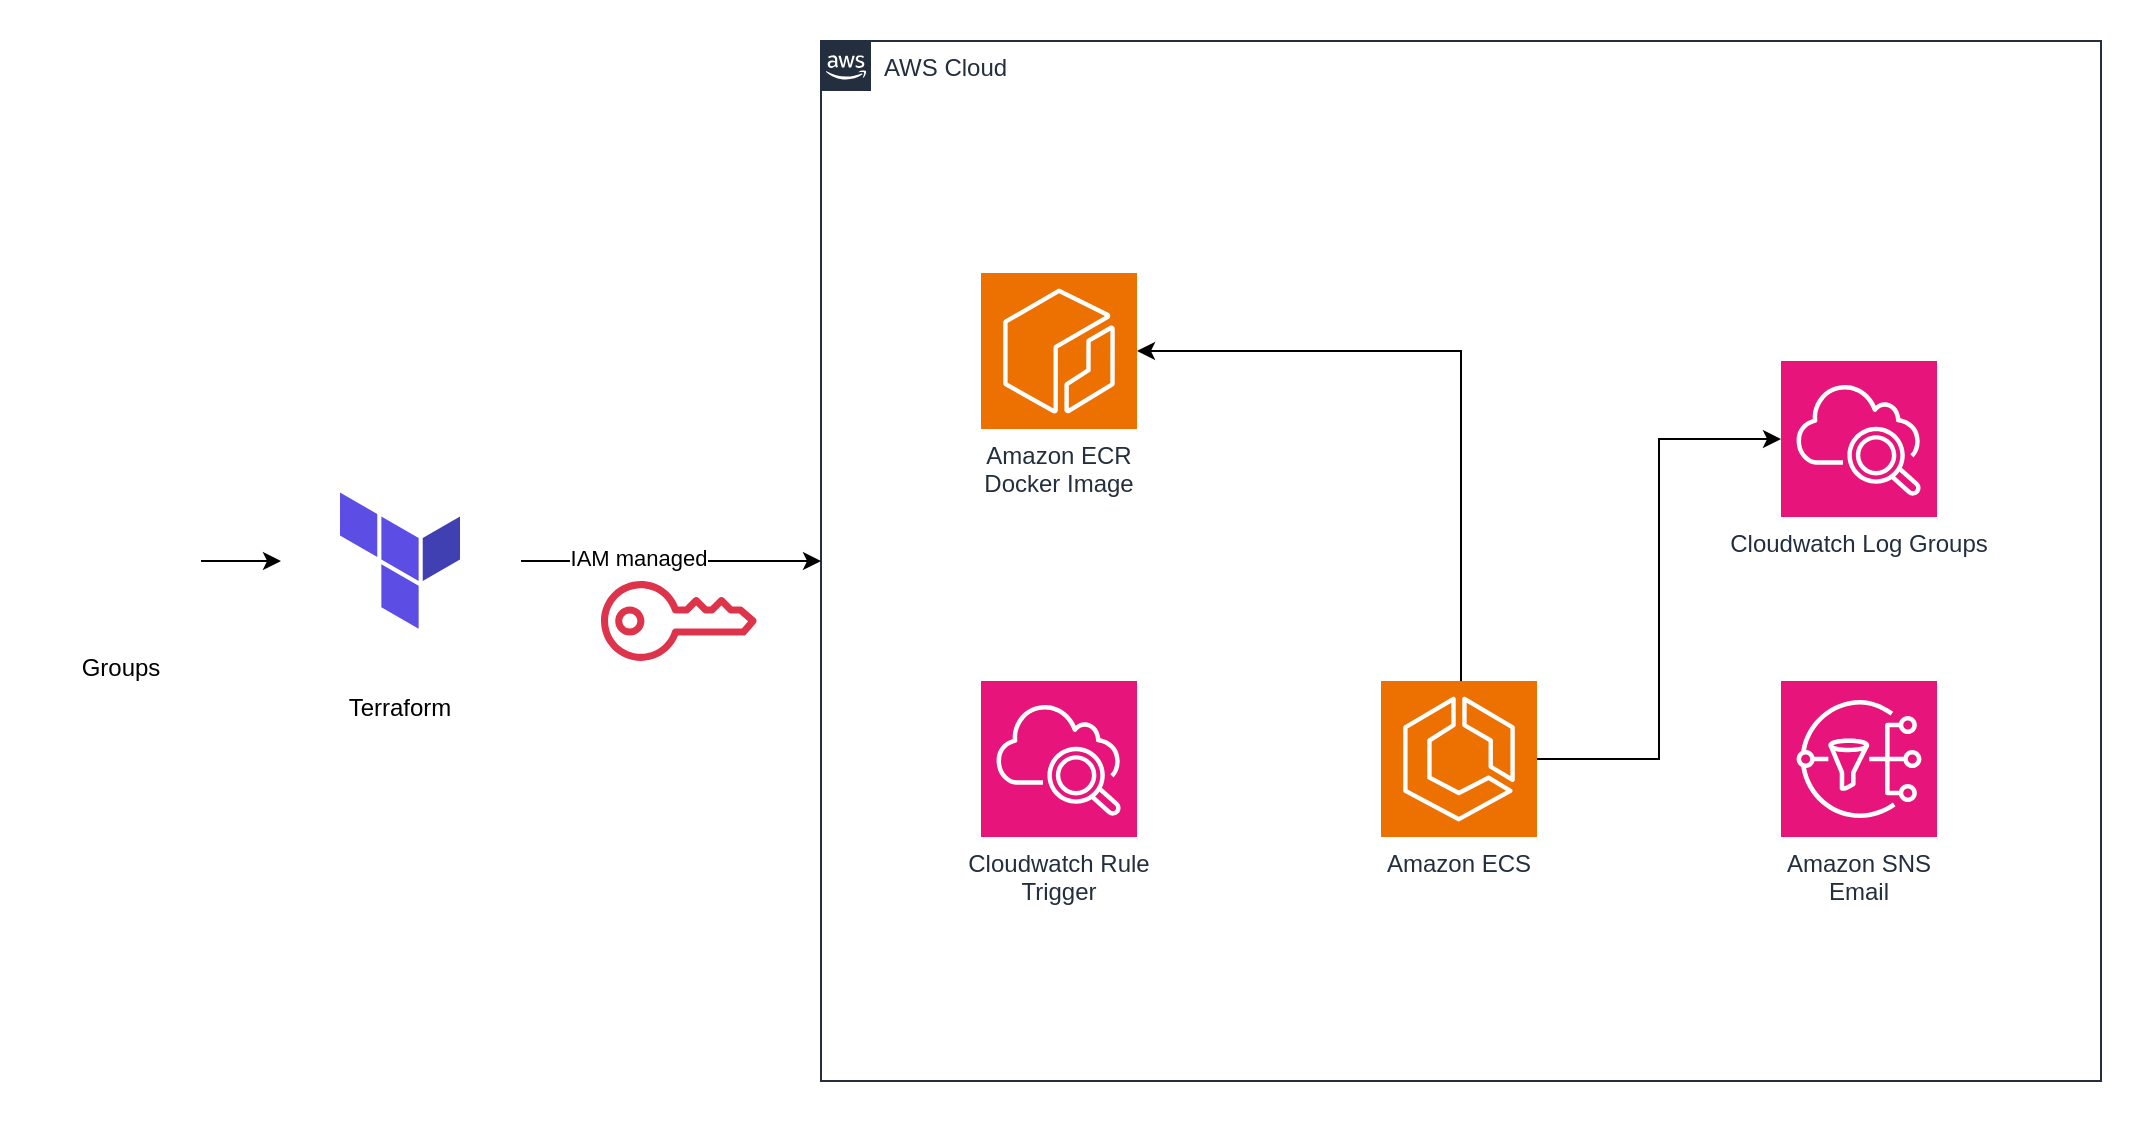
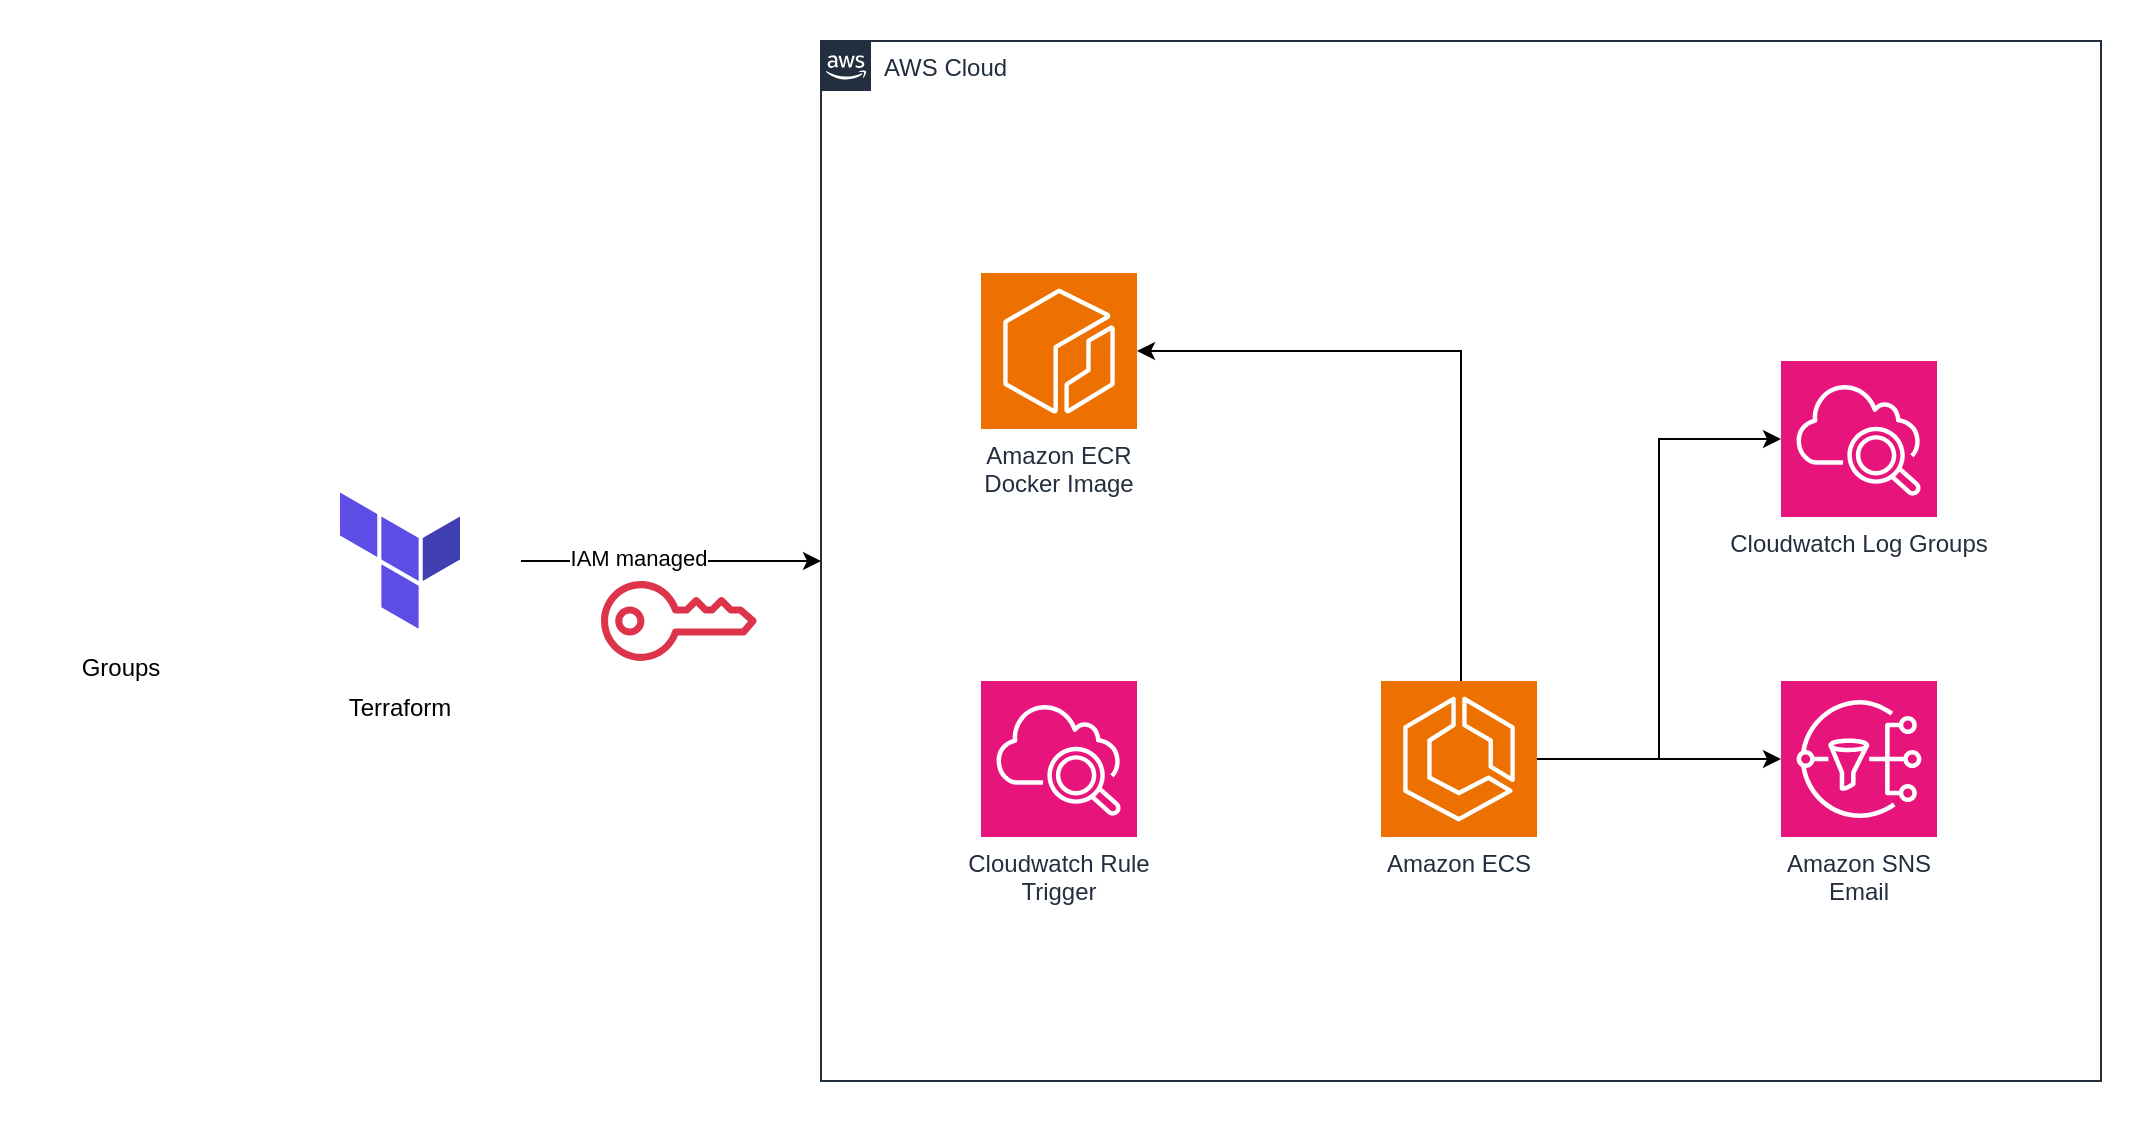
edge "Groups" -> "Terraform": removed
edge "Amazon ECS" -> "Amazon SNS Email": added
